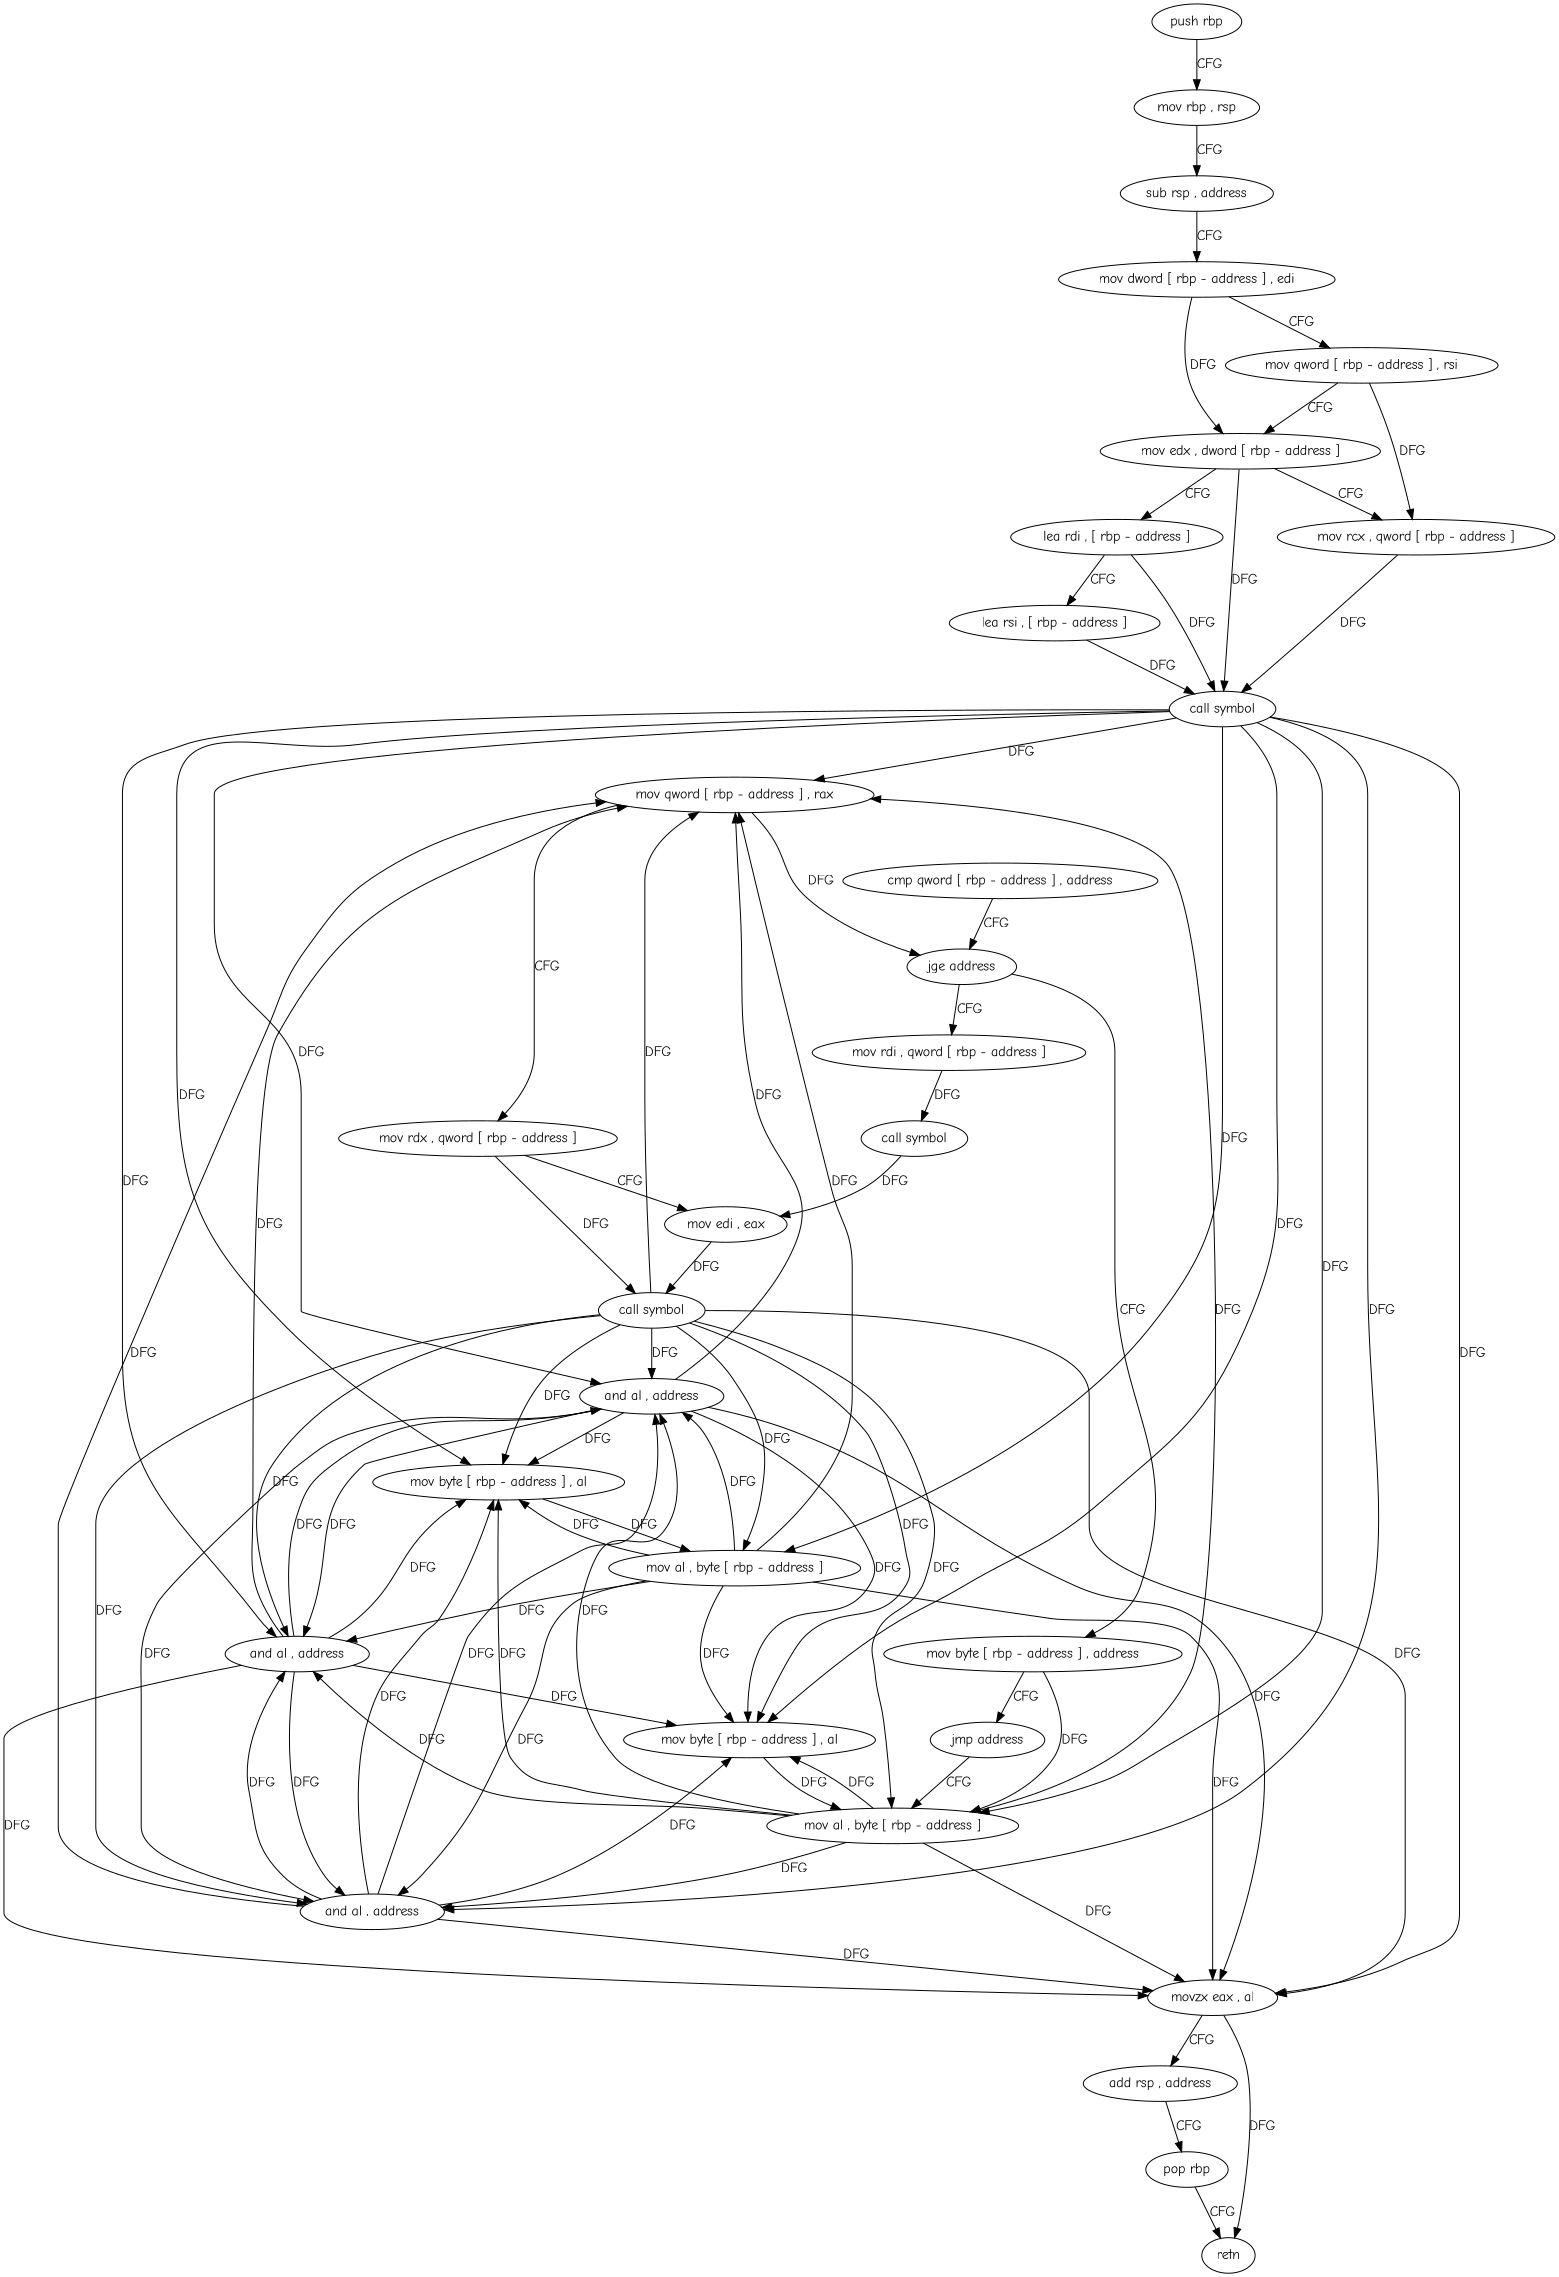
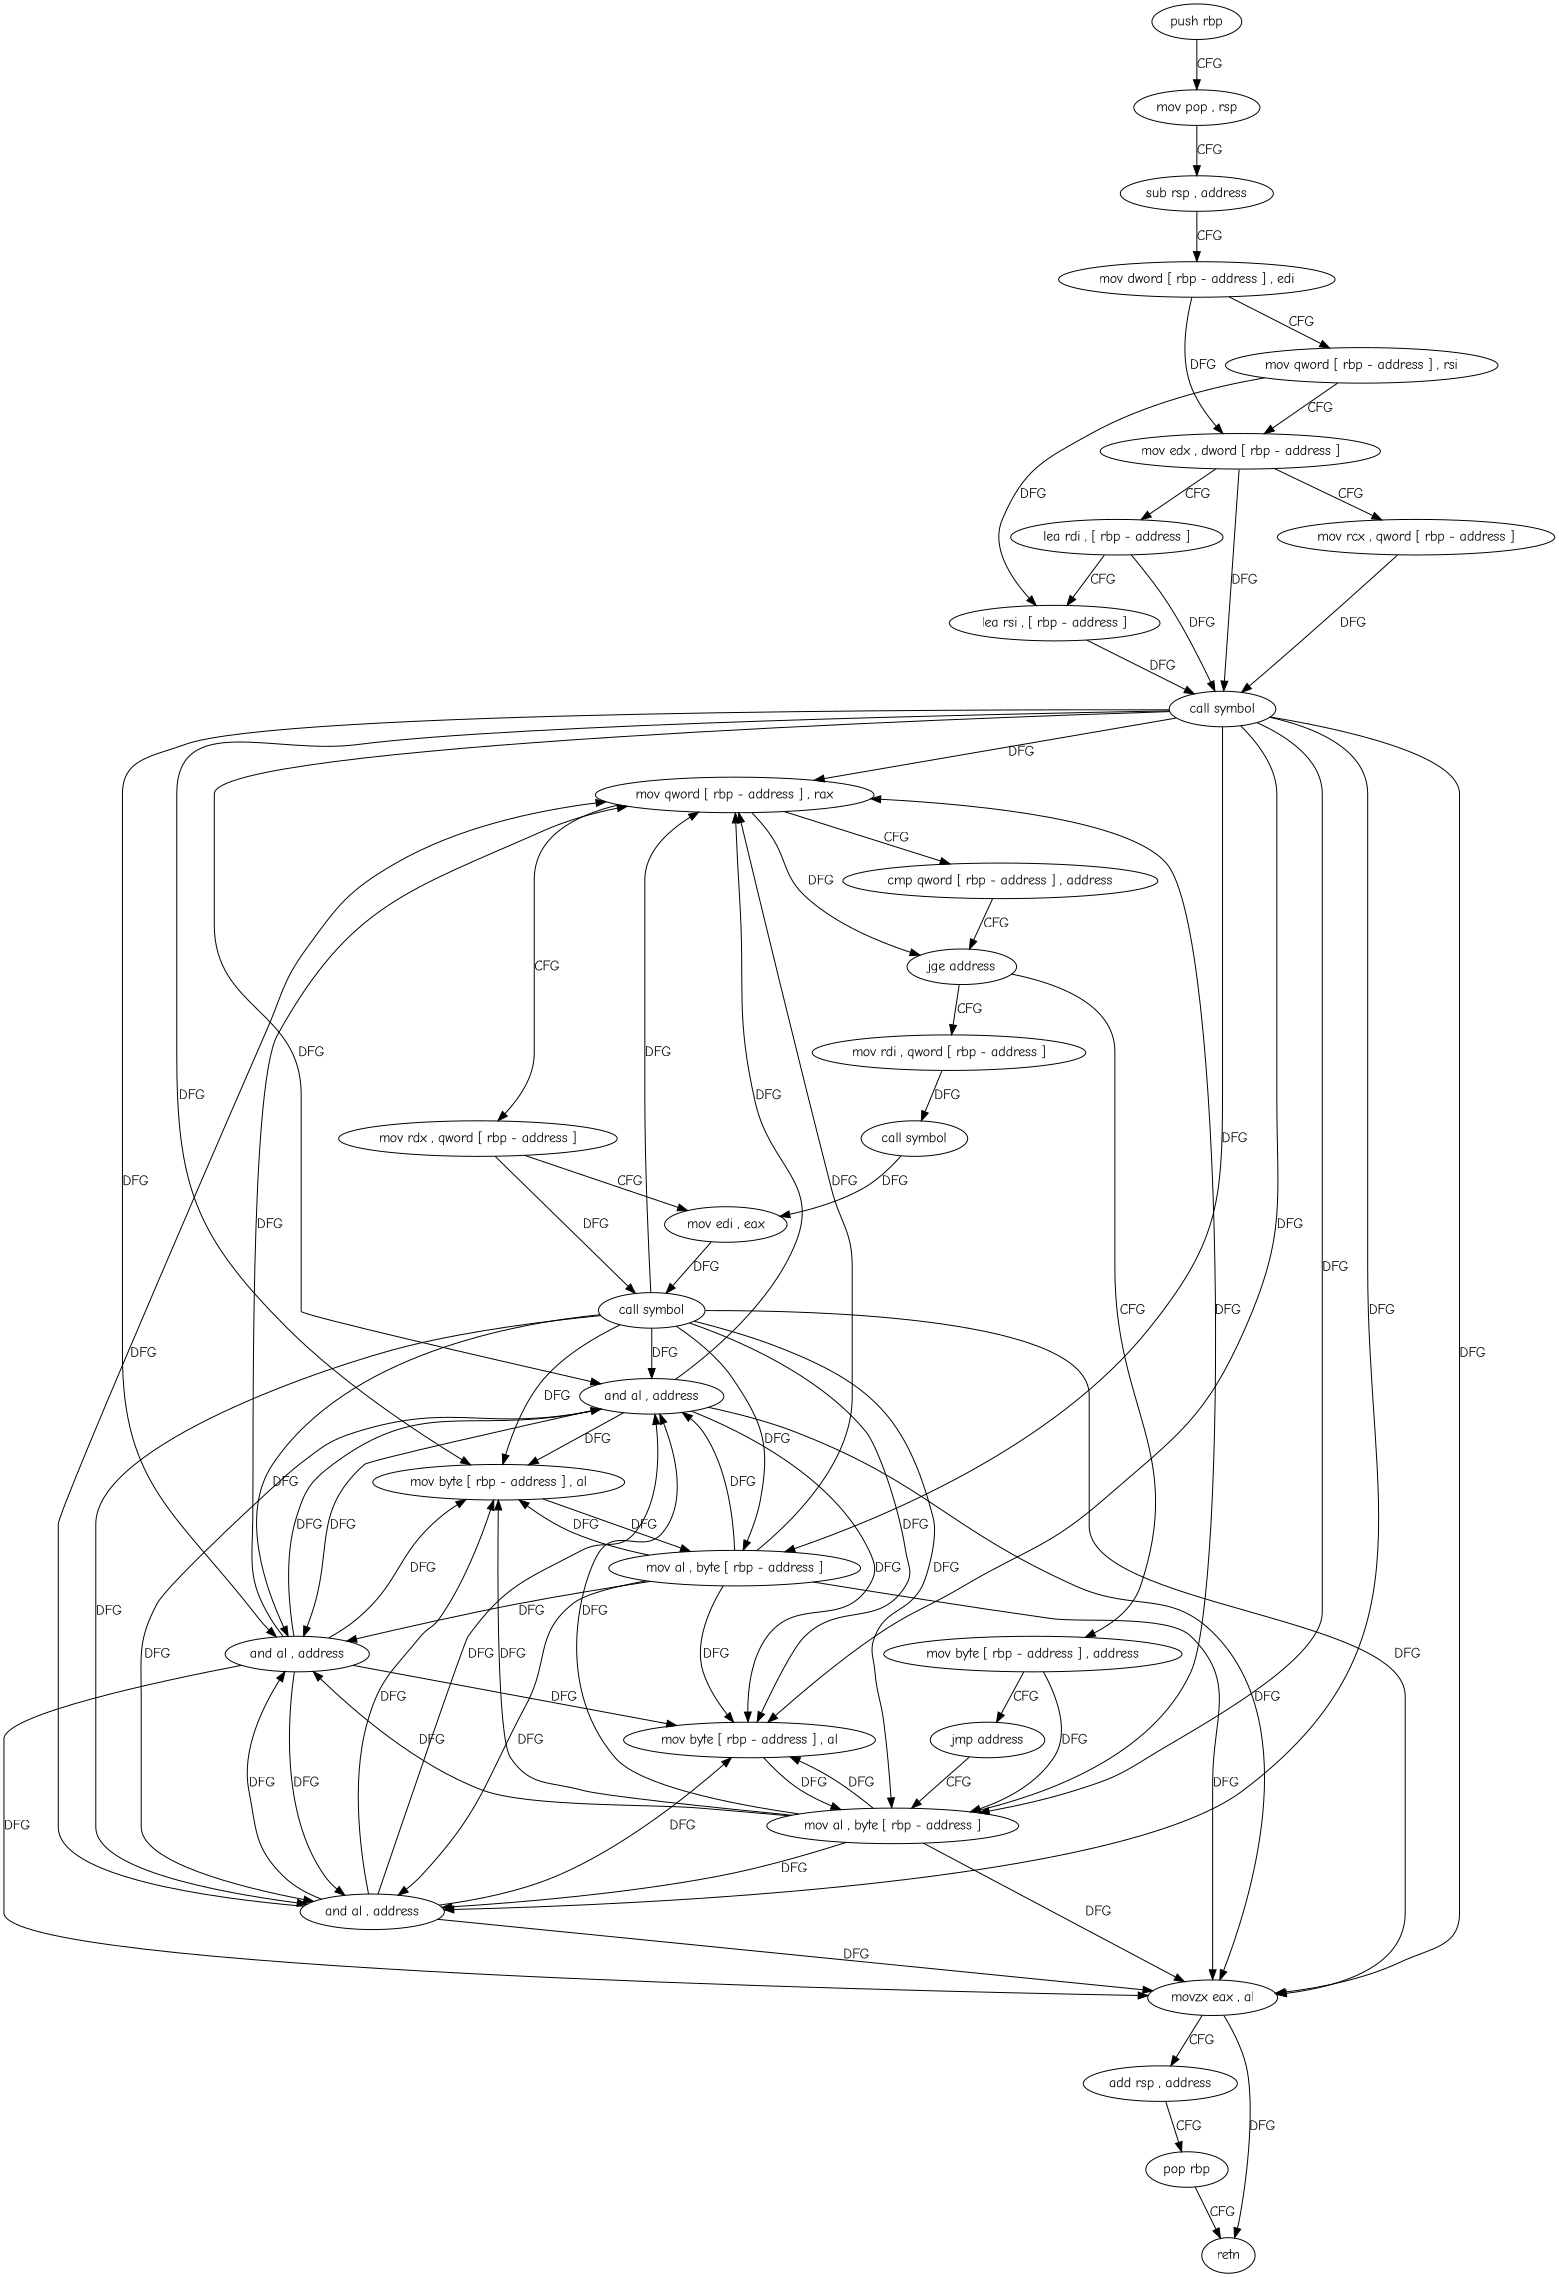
node "mov rbp , rsp": label "mov rbp , rsp" -> "mov pop , rsp"
edge "mov qword [ rbp - address ] , rsi" -> "mov rcx , qword [ rbp - address ]": now "mov qword [ rbp - address ] , rsi" -> "lea rsi , [ rbp - address ]"
edge "mov qword [ rbp - address ] , rax" -> "cmp qword [ rbp - address ] , address": added, label "CFG"
